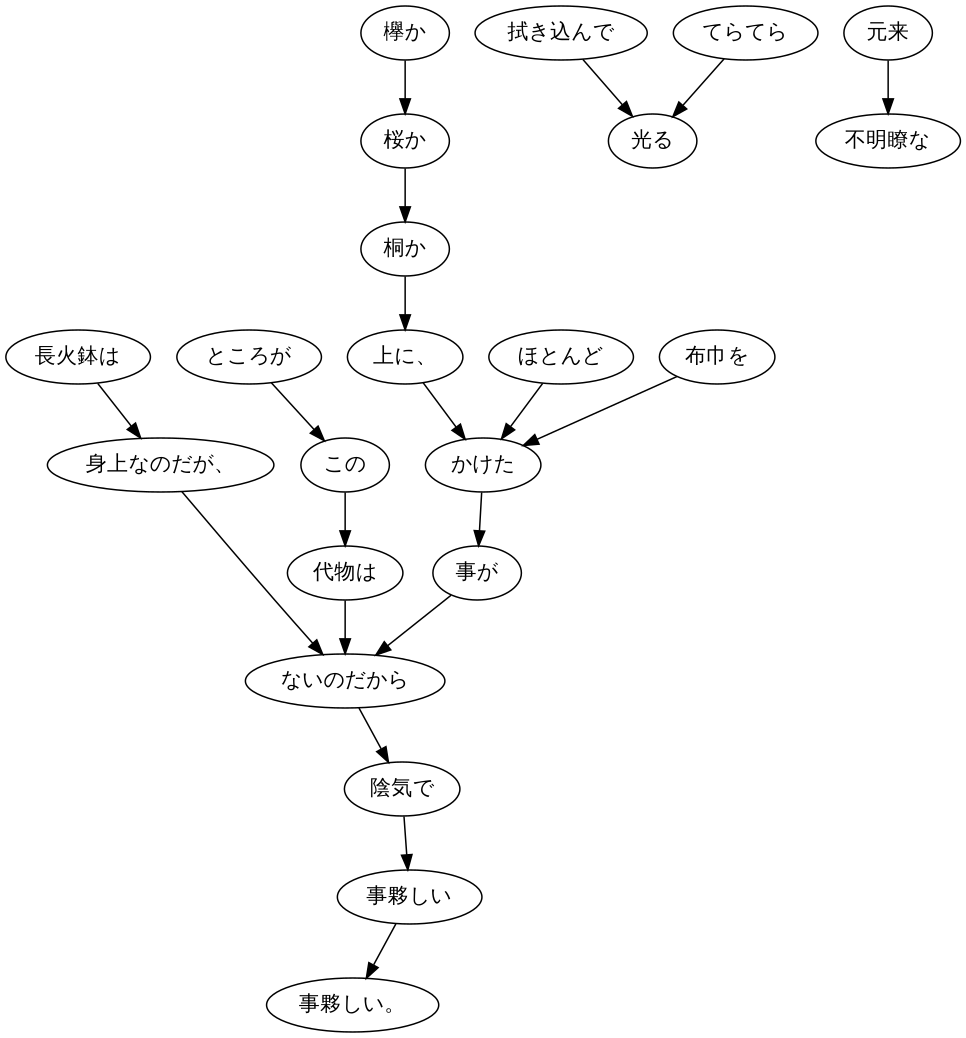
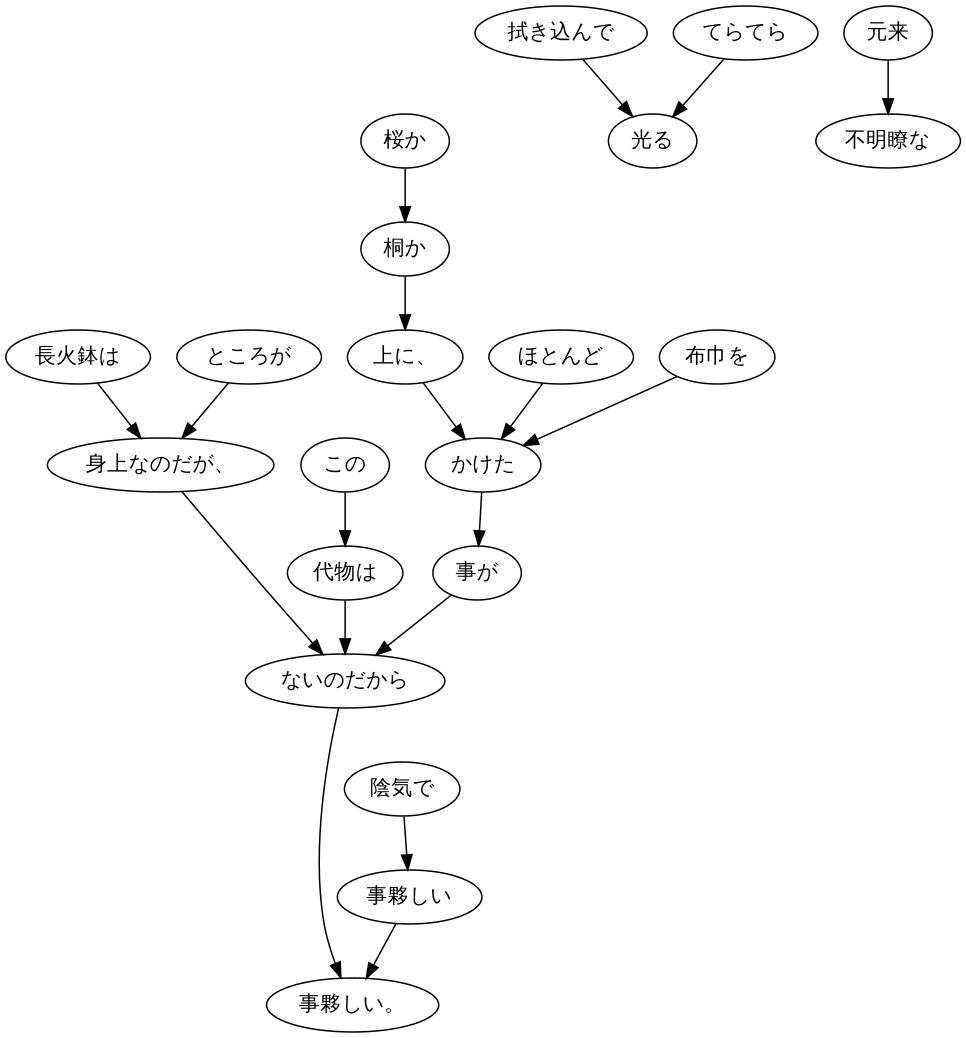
node "欅か": removed
edge "ところが" -> "この": now "ところが" -> "身上なのだが、"
edge "ないのだから" -> "陰気で": now "ないのだから" -> "事夥しい。"
